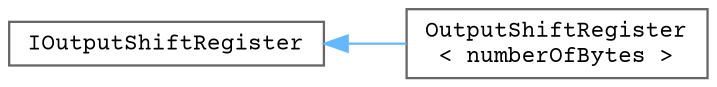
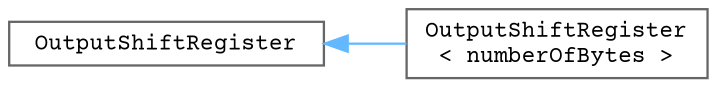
node "IOutputShiftRegister": label "IOutputShiftRegister" -> "OutputShiftRegister"
